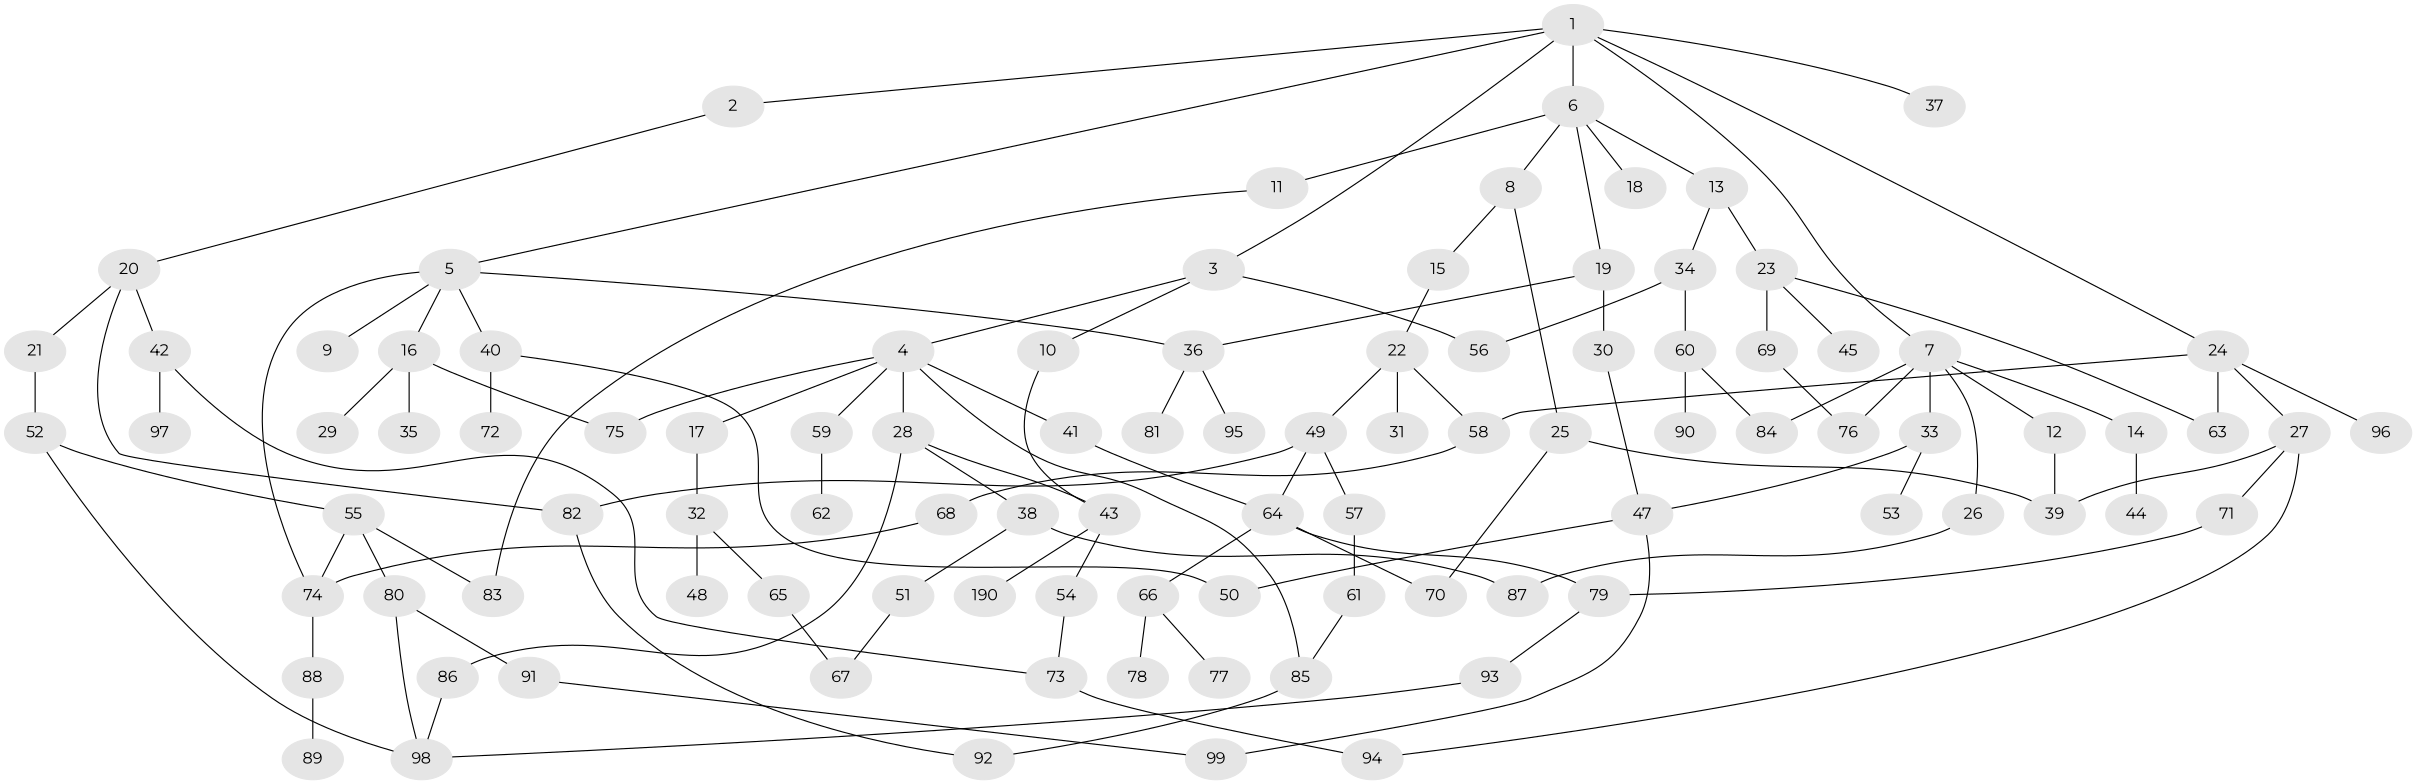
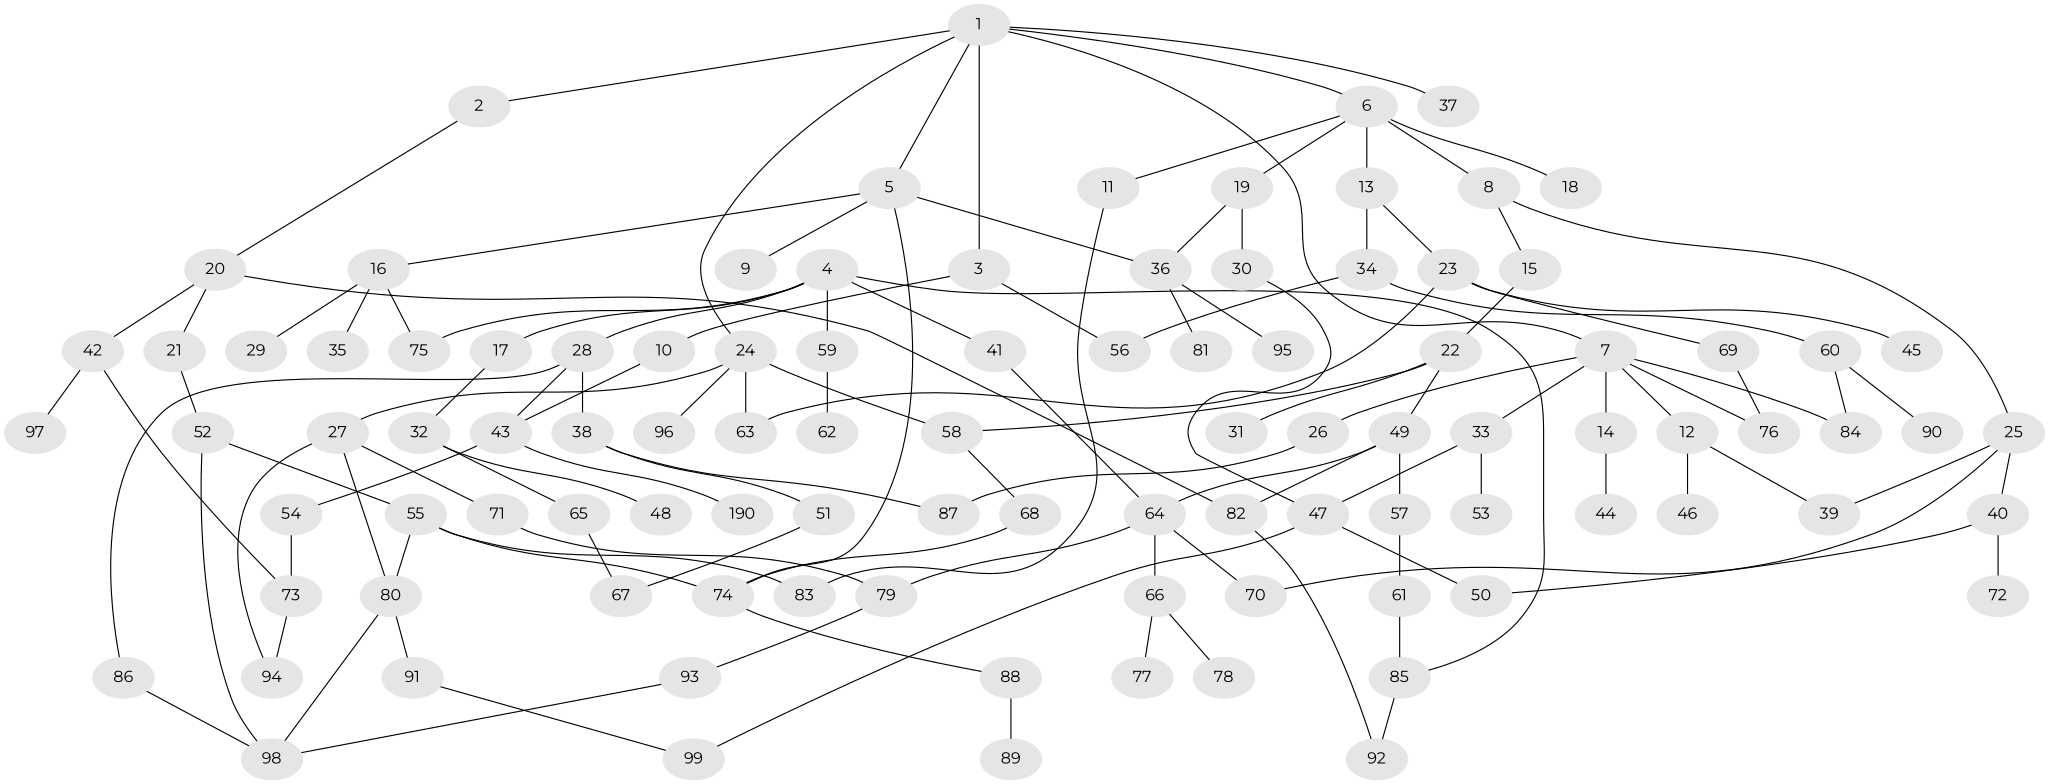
edge "5" -- "40": now "25" -- "40"
edge "3" -- "4": removed
edge "27" -- "39": now "27" -- "80"
node "46": added
